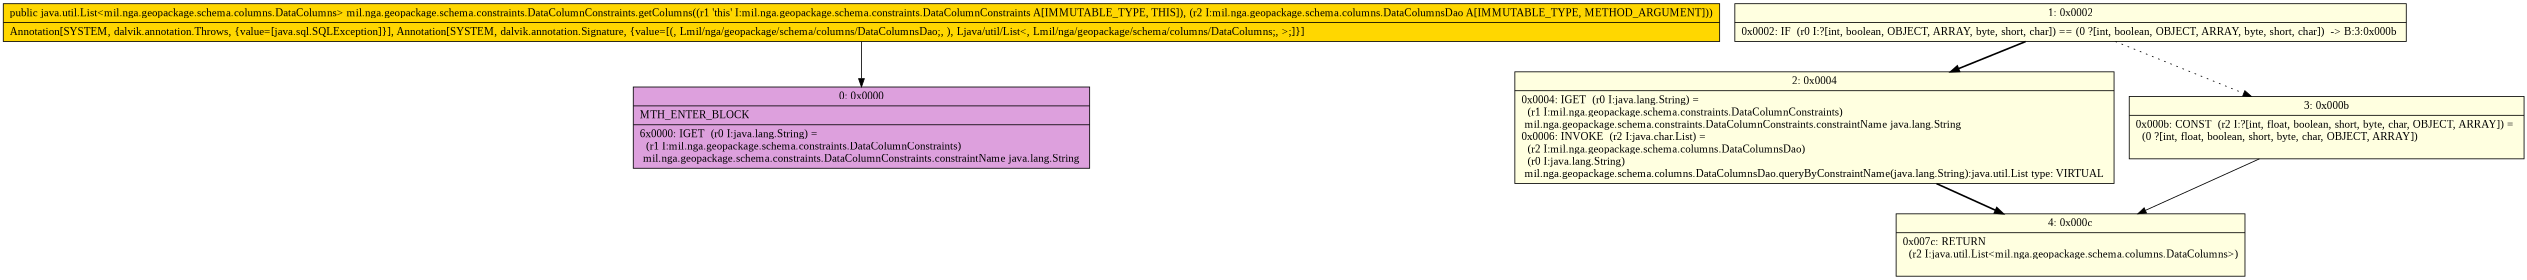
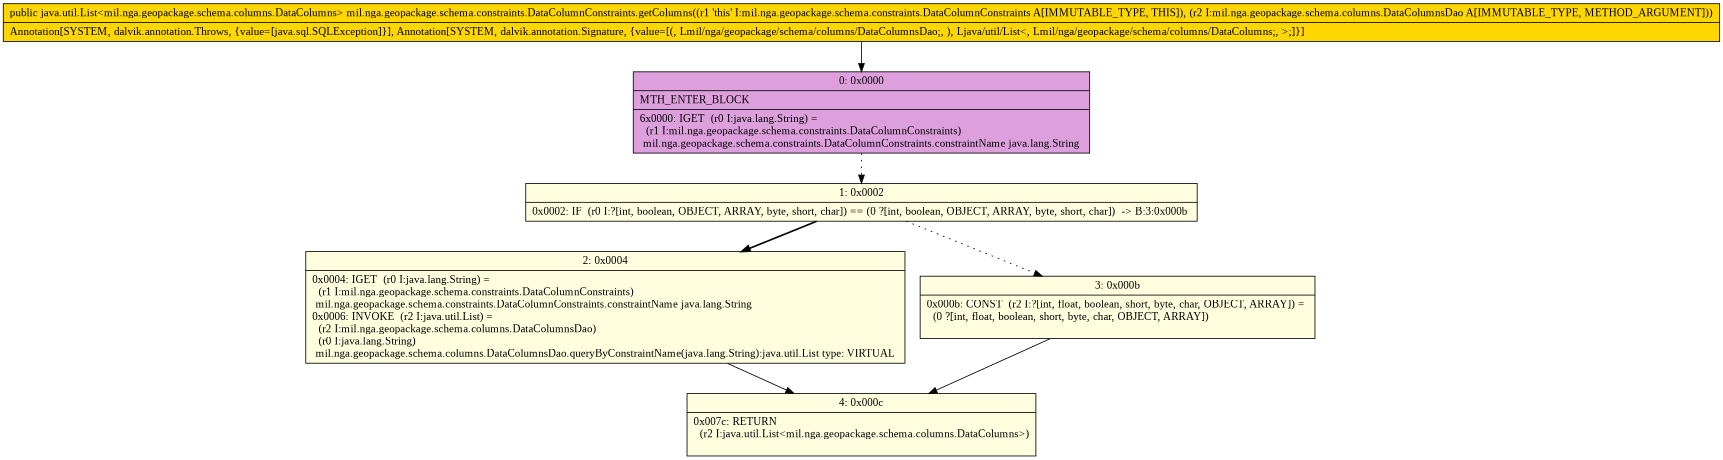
node "2: 0x0004": text "0x0006: INVOKE  (r2 I:java.char.List) =" -> "0x0006: INVOKE  (r2 I:java.util.List) ="
edge "0: 0x0000" -> "1: 0x0002": added
edge "2: 0x0004" -> "4: 0x000c": style bold -> solid
